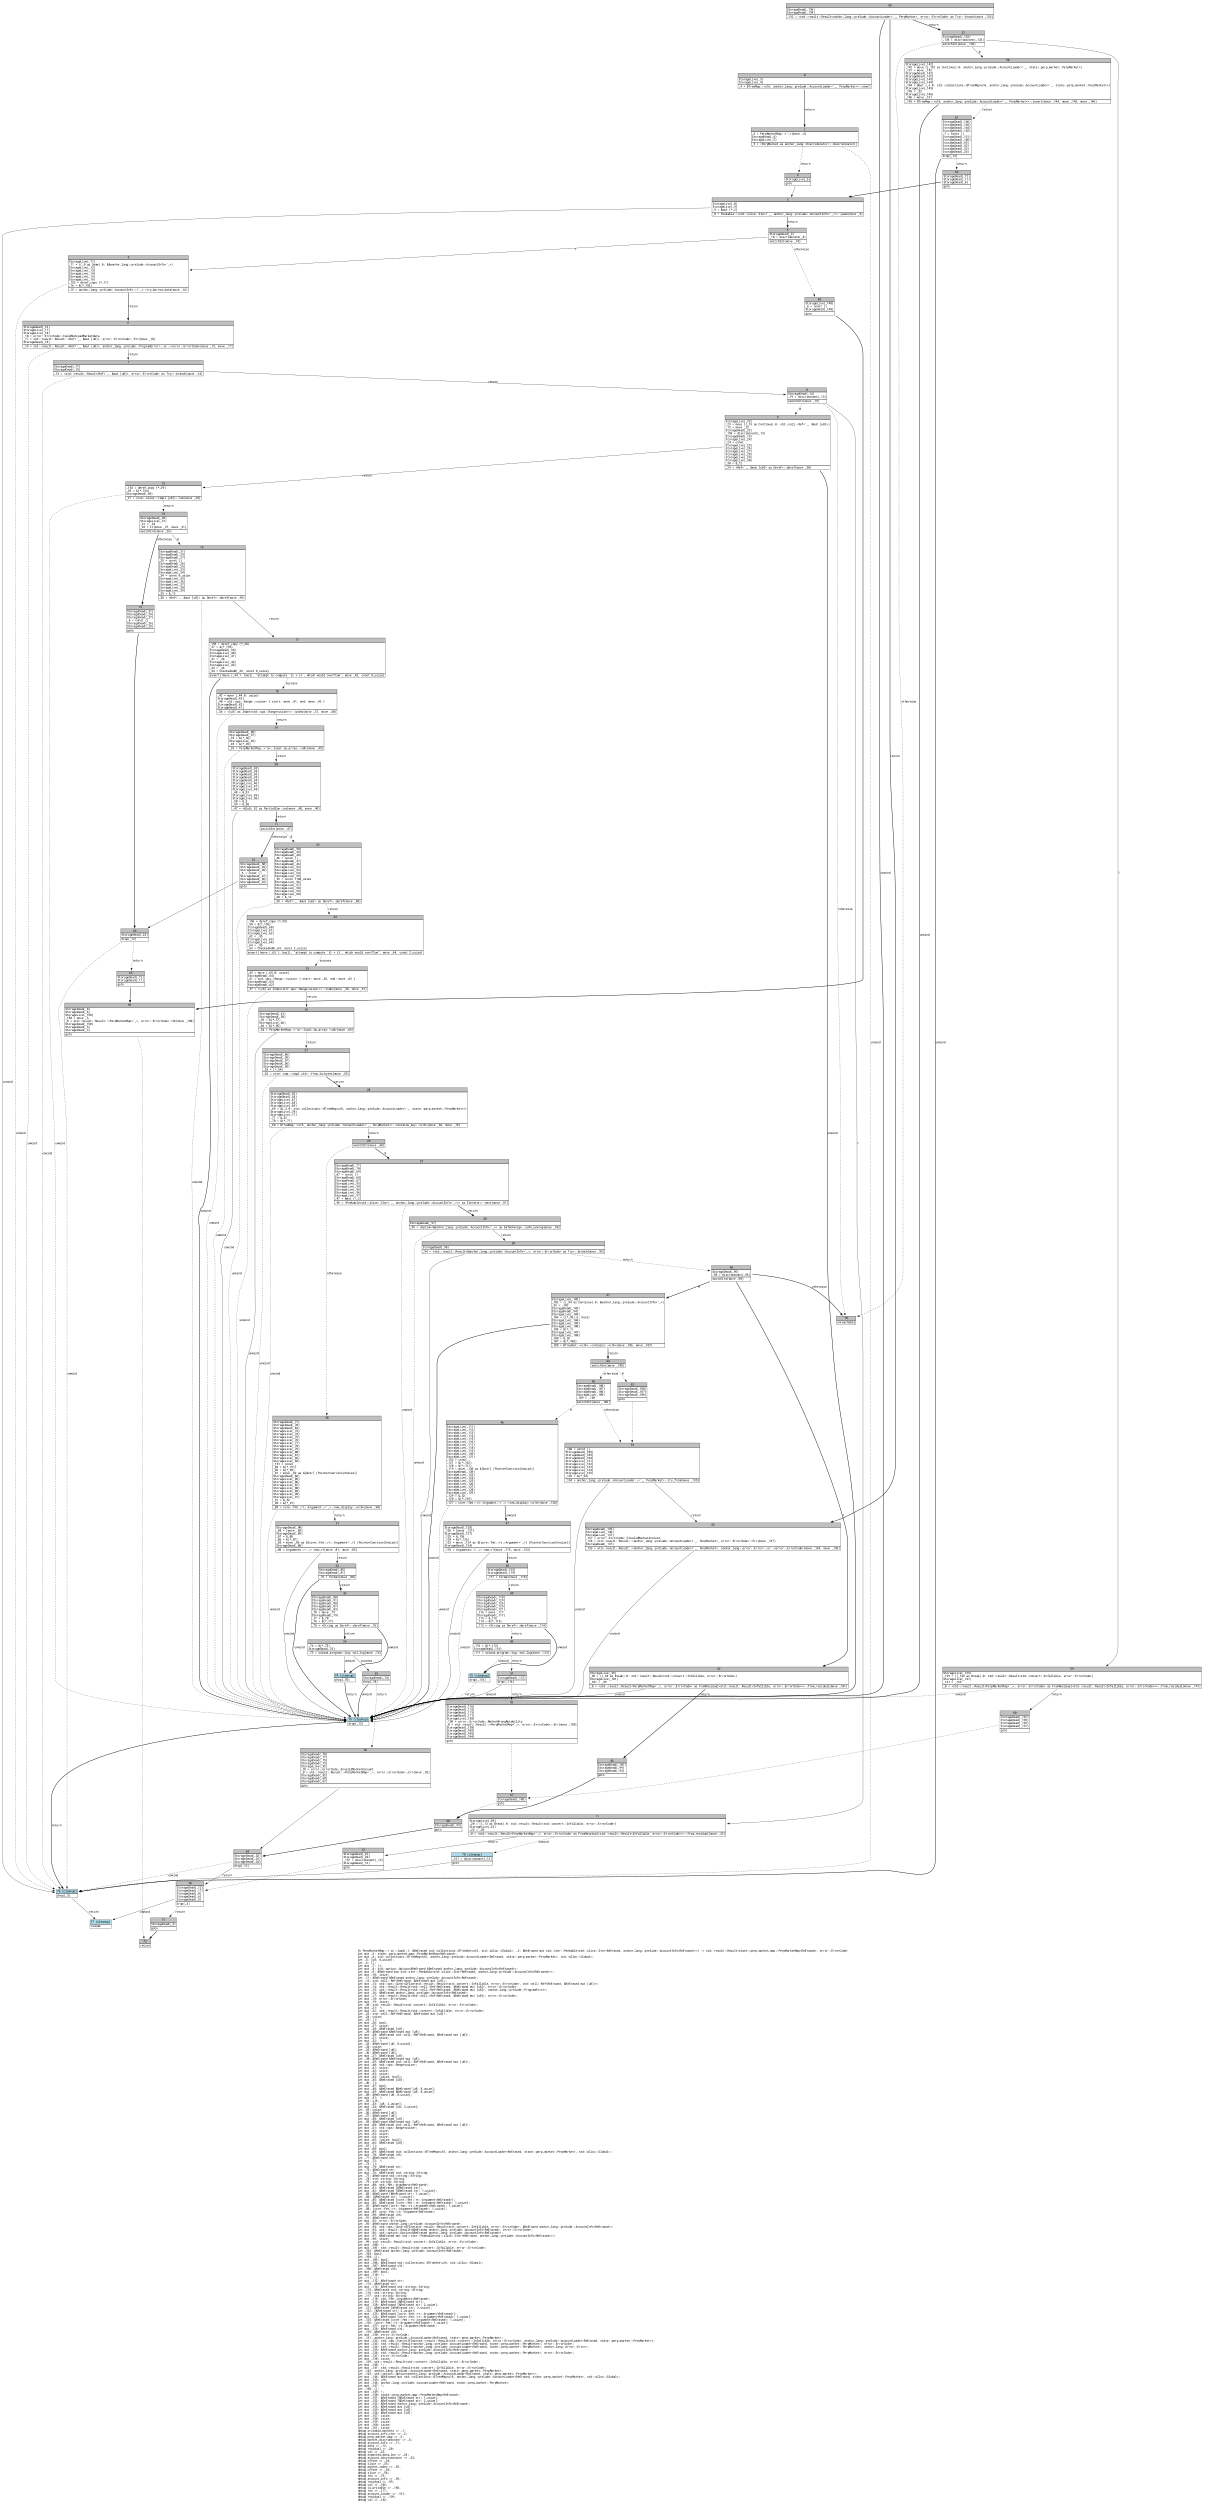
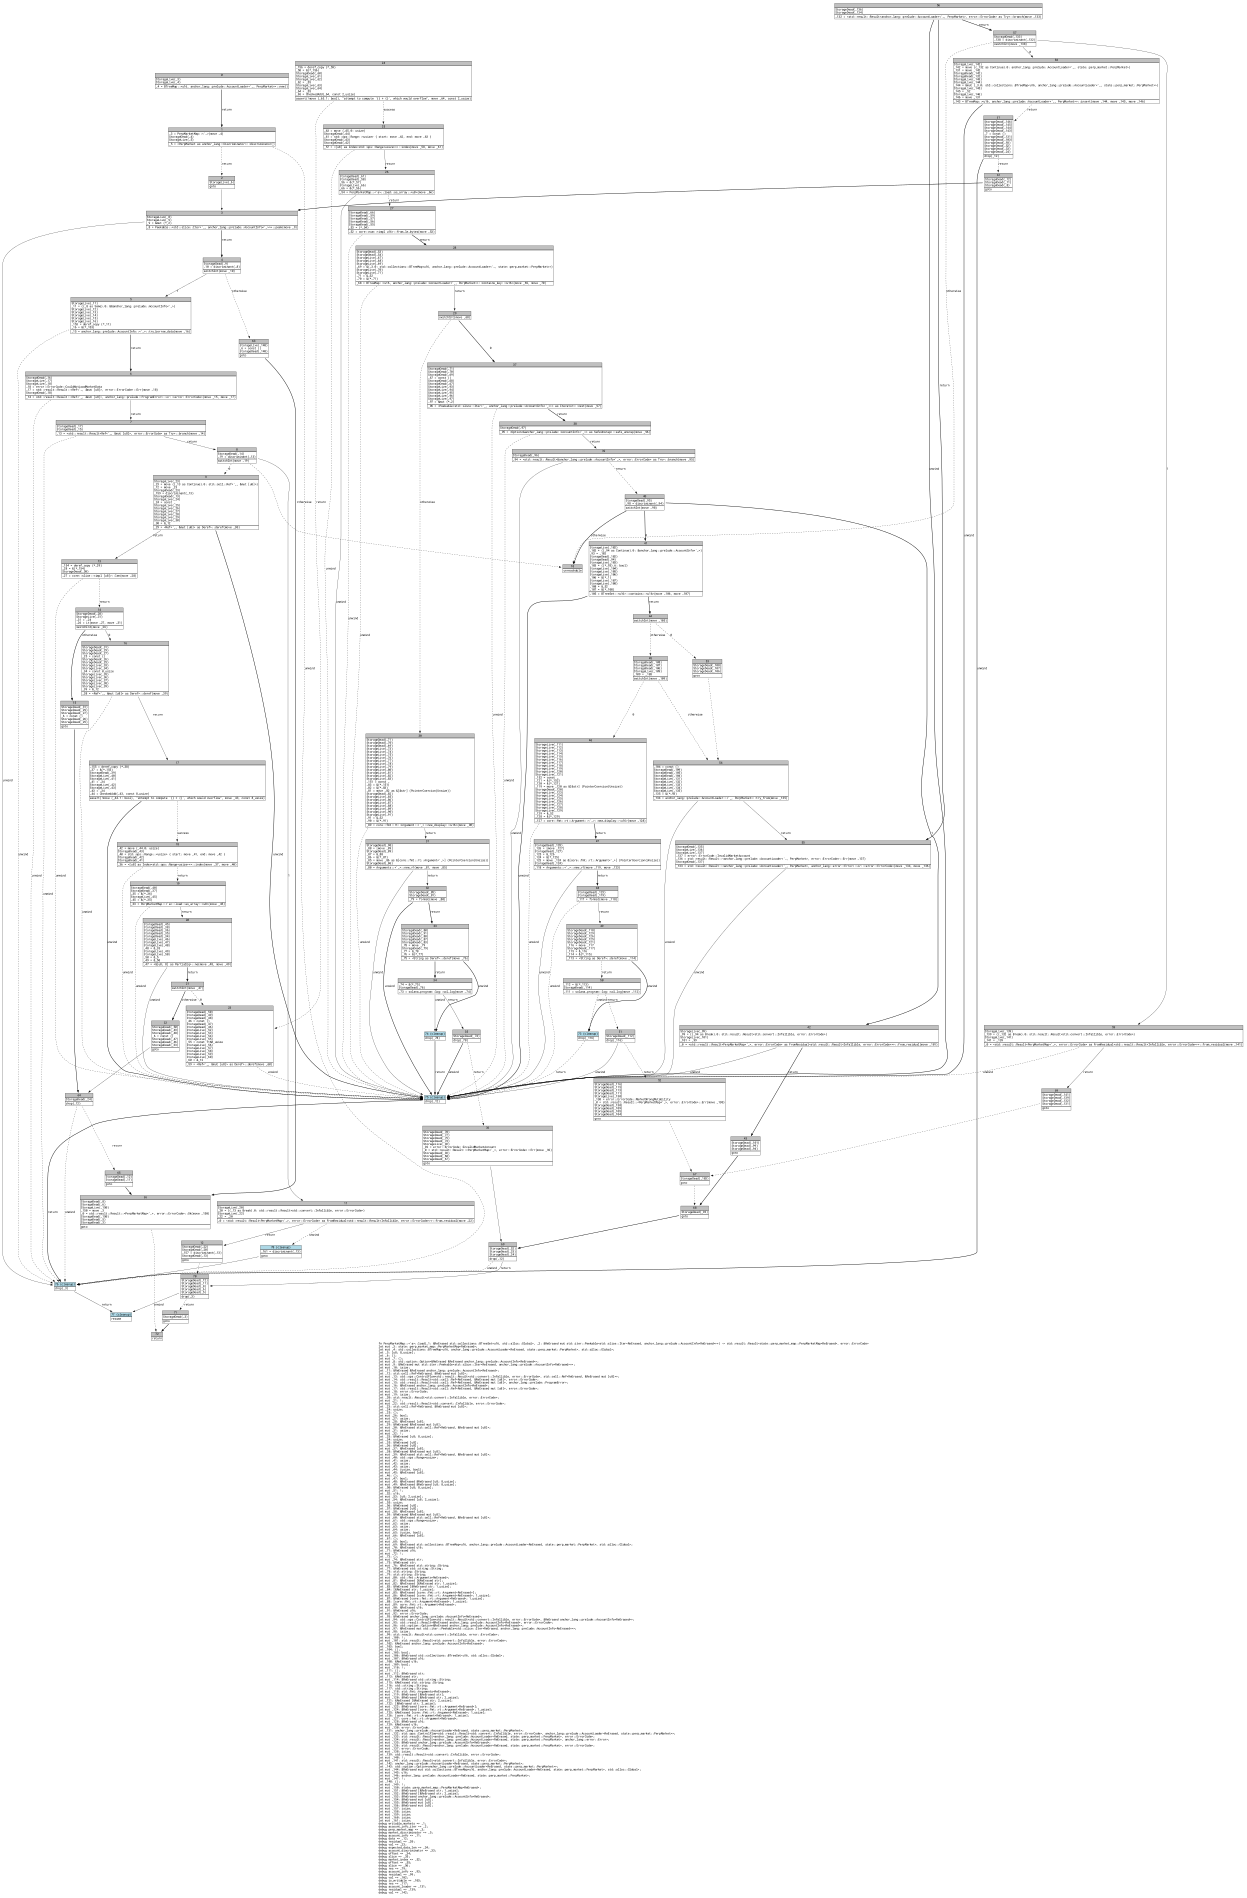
edge "23" -> "24": reversed
edge "46" -> "47": label "unwind" -> "return"
edge "34" -> "35": label "success" -> "return"
